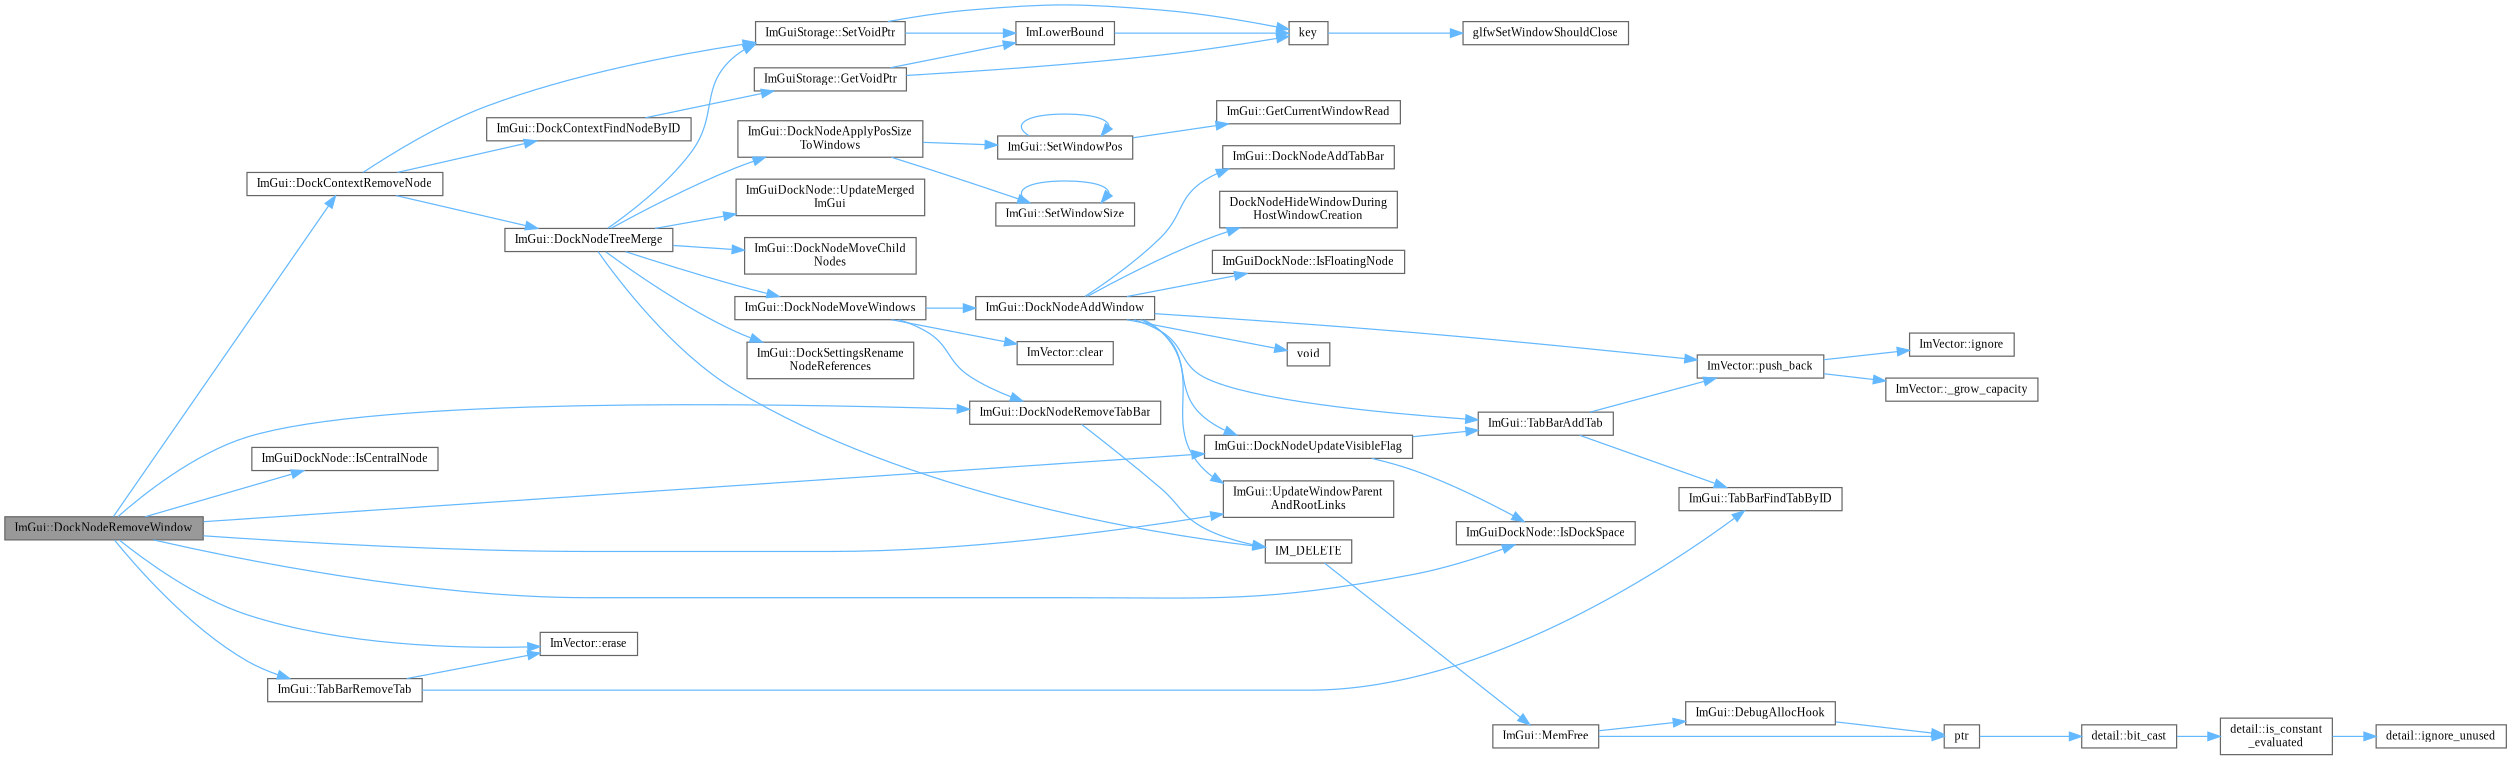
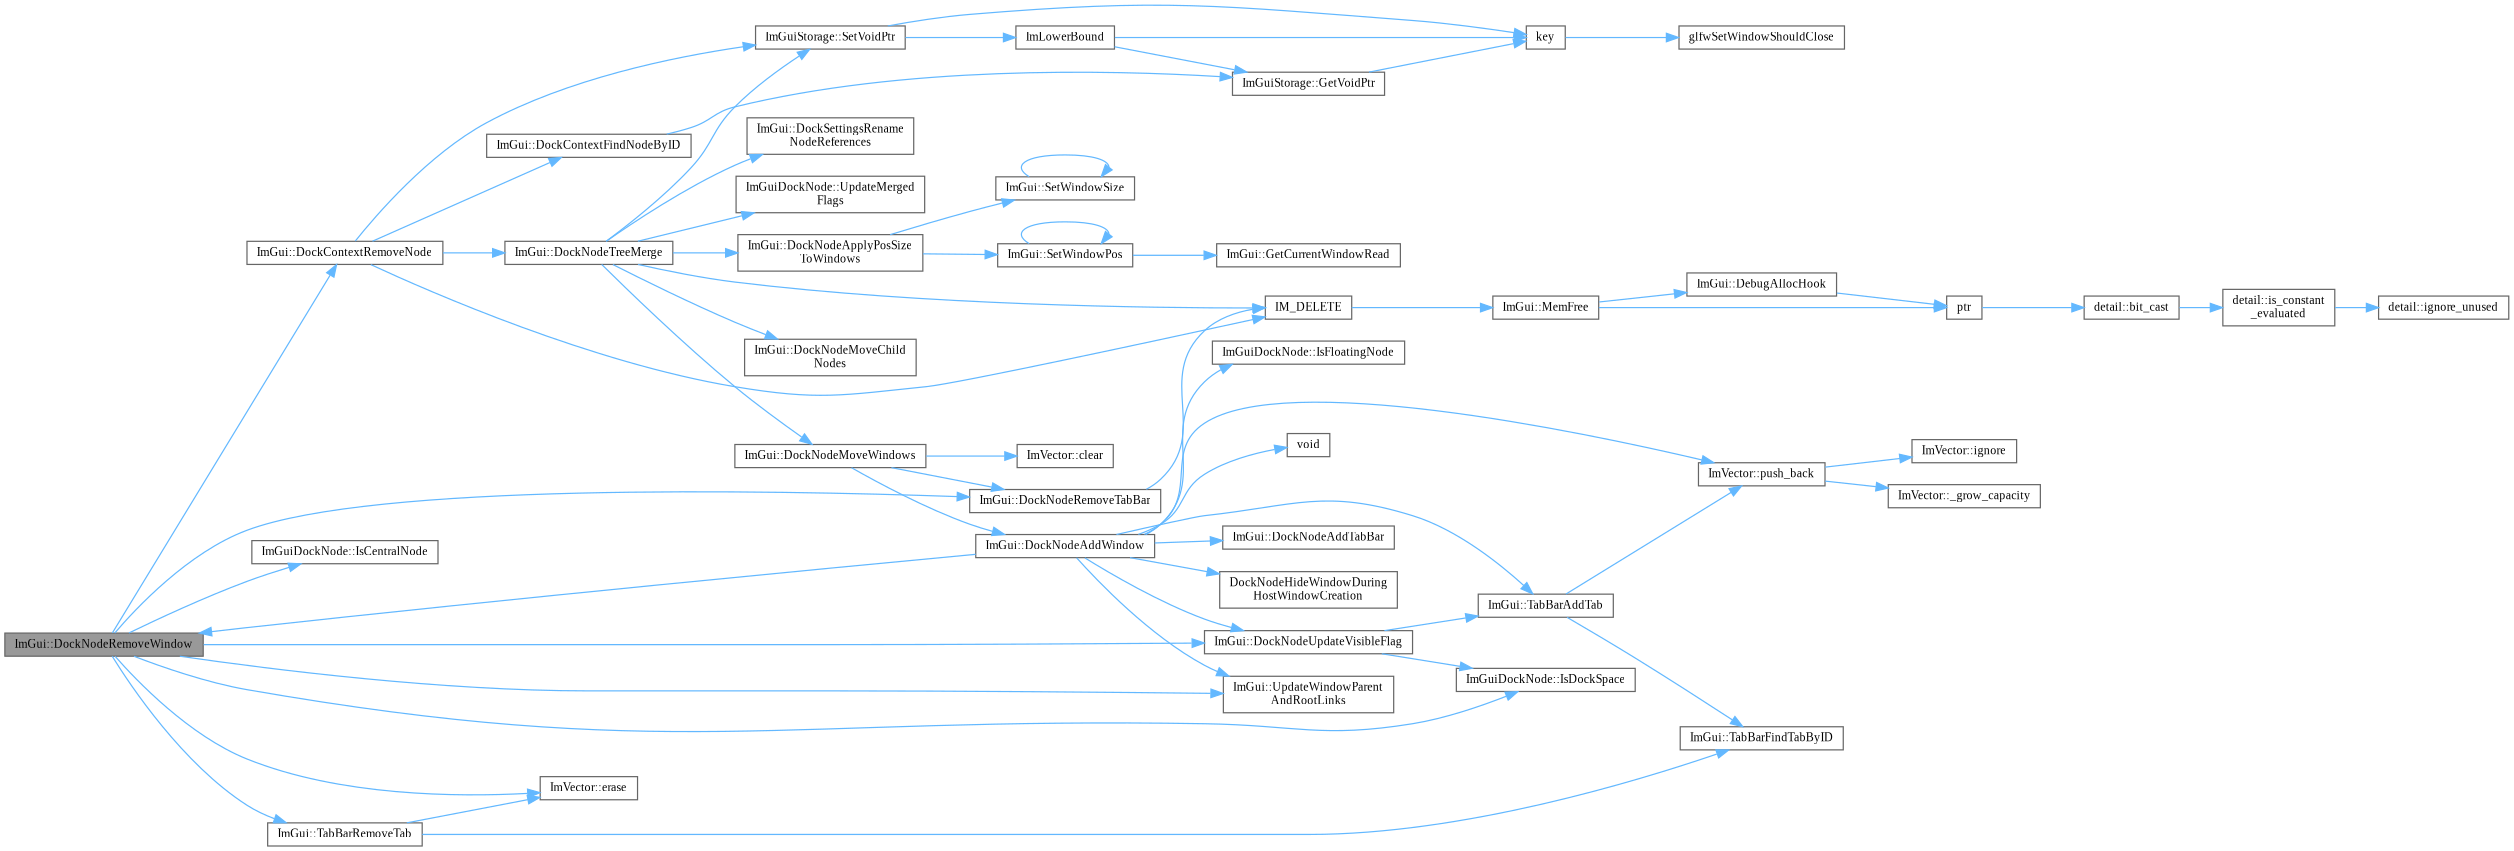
edge "ImGuiStorage::GetVoidPtr" -> "ImLowerBound": reversed
node "ImGuiDockNode::UpdateMerged ImGui": label "ImGuiDockNode::UpdateMerged ImGui" -> "ImGuiDockNode::UpdateMerged Flags"
edge "ImGui::DockContextRemoveNode" -> "IM_DELETE": added
edge "ImGui::DockNodeAddWindow" -> "ImGui::DockNodeRemoveWindow": added
